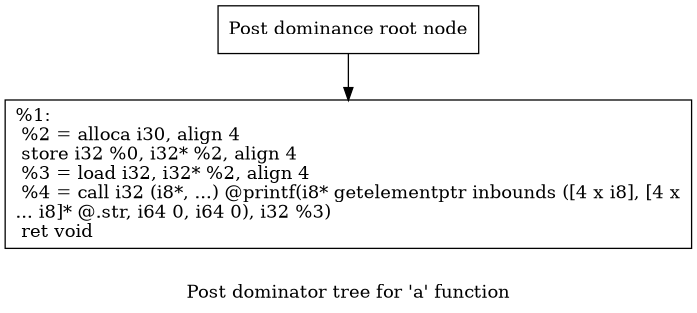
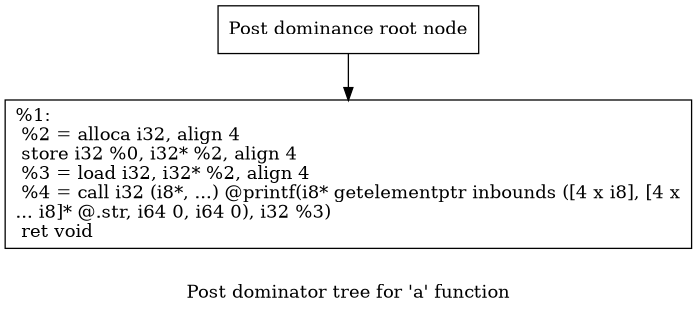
node "%1:": text "%2 = alloca i30, align 4" -> "%2 = alloca i32, align 4"
